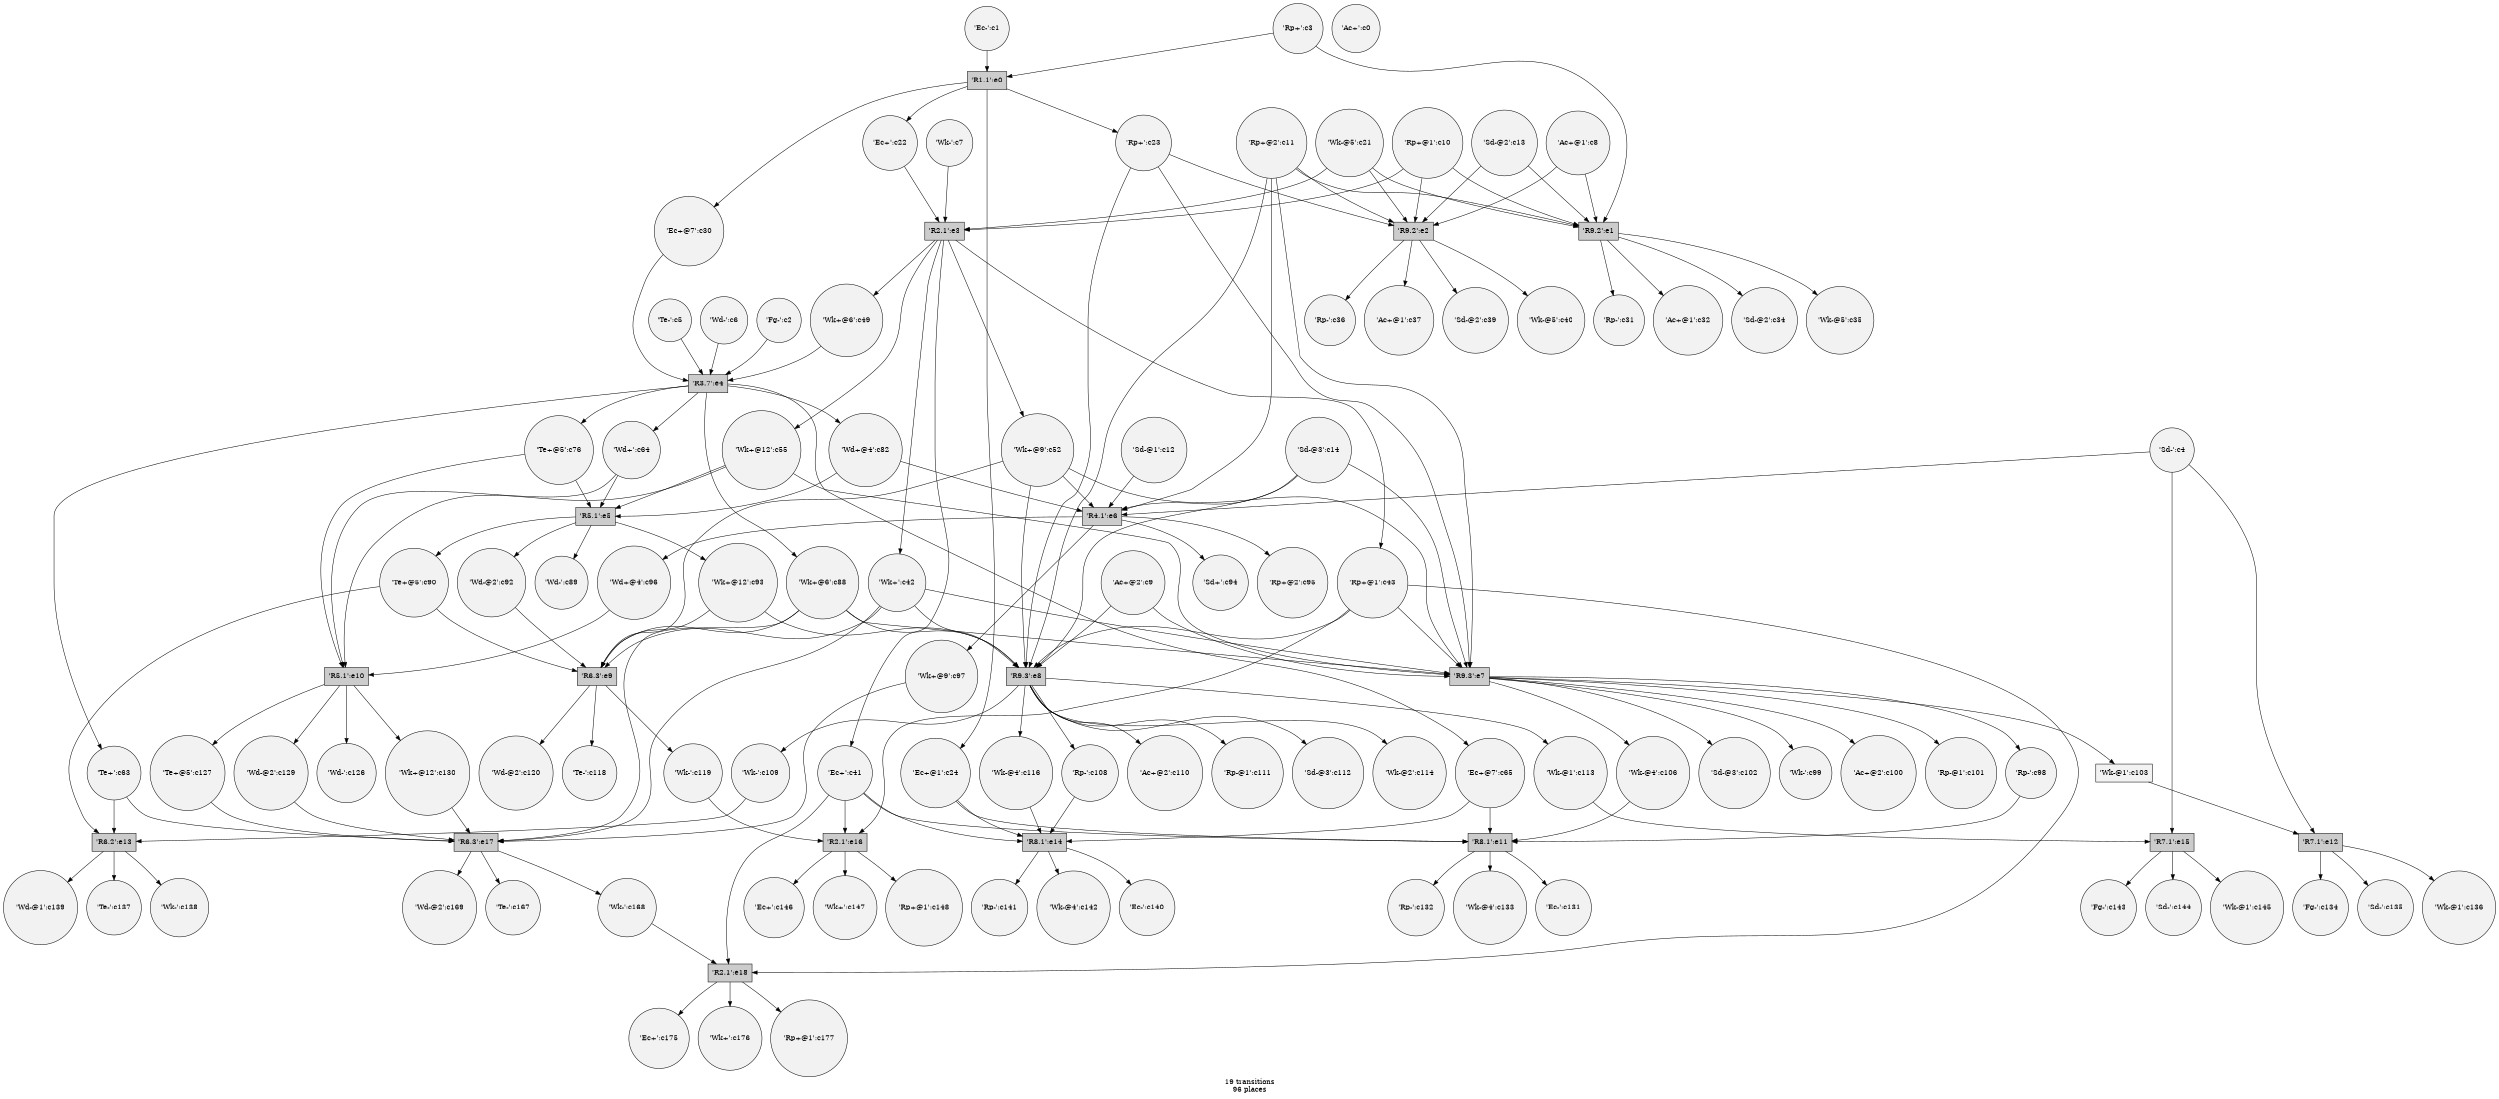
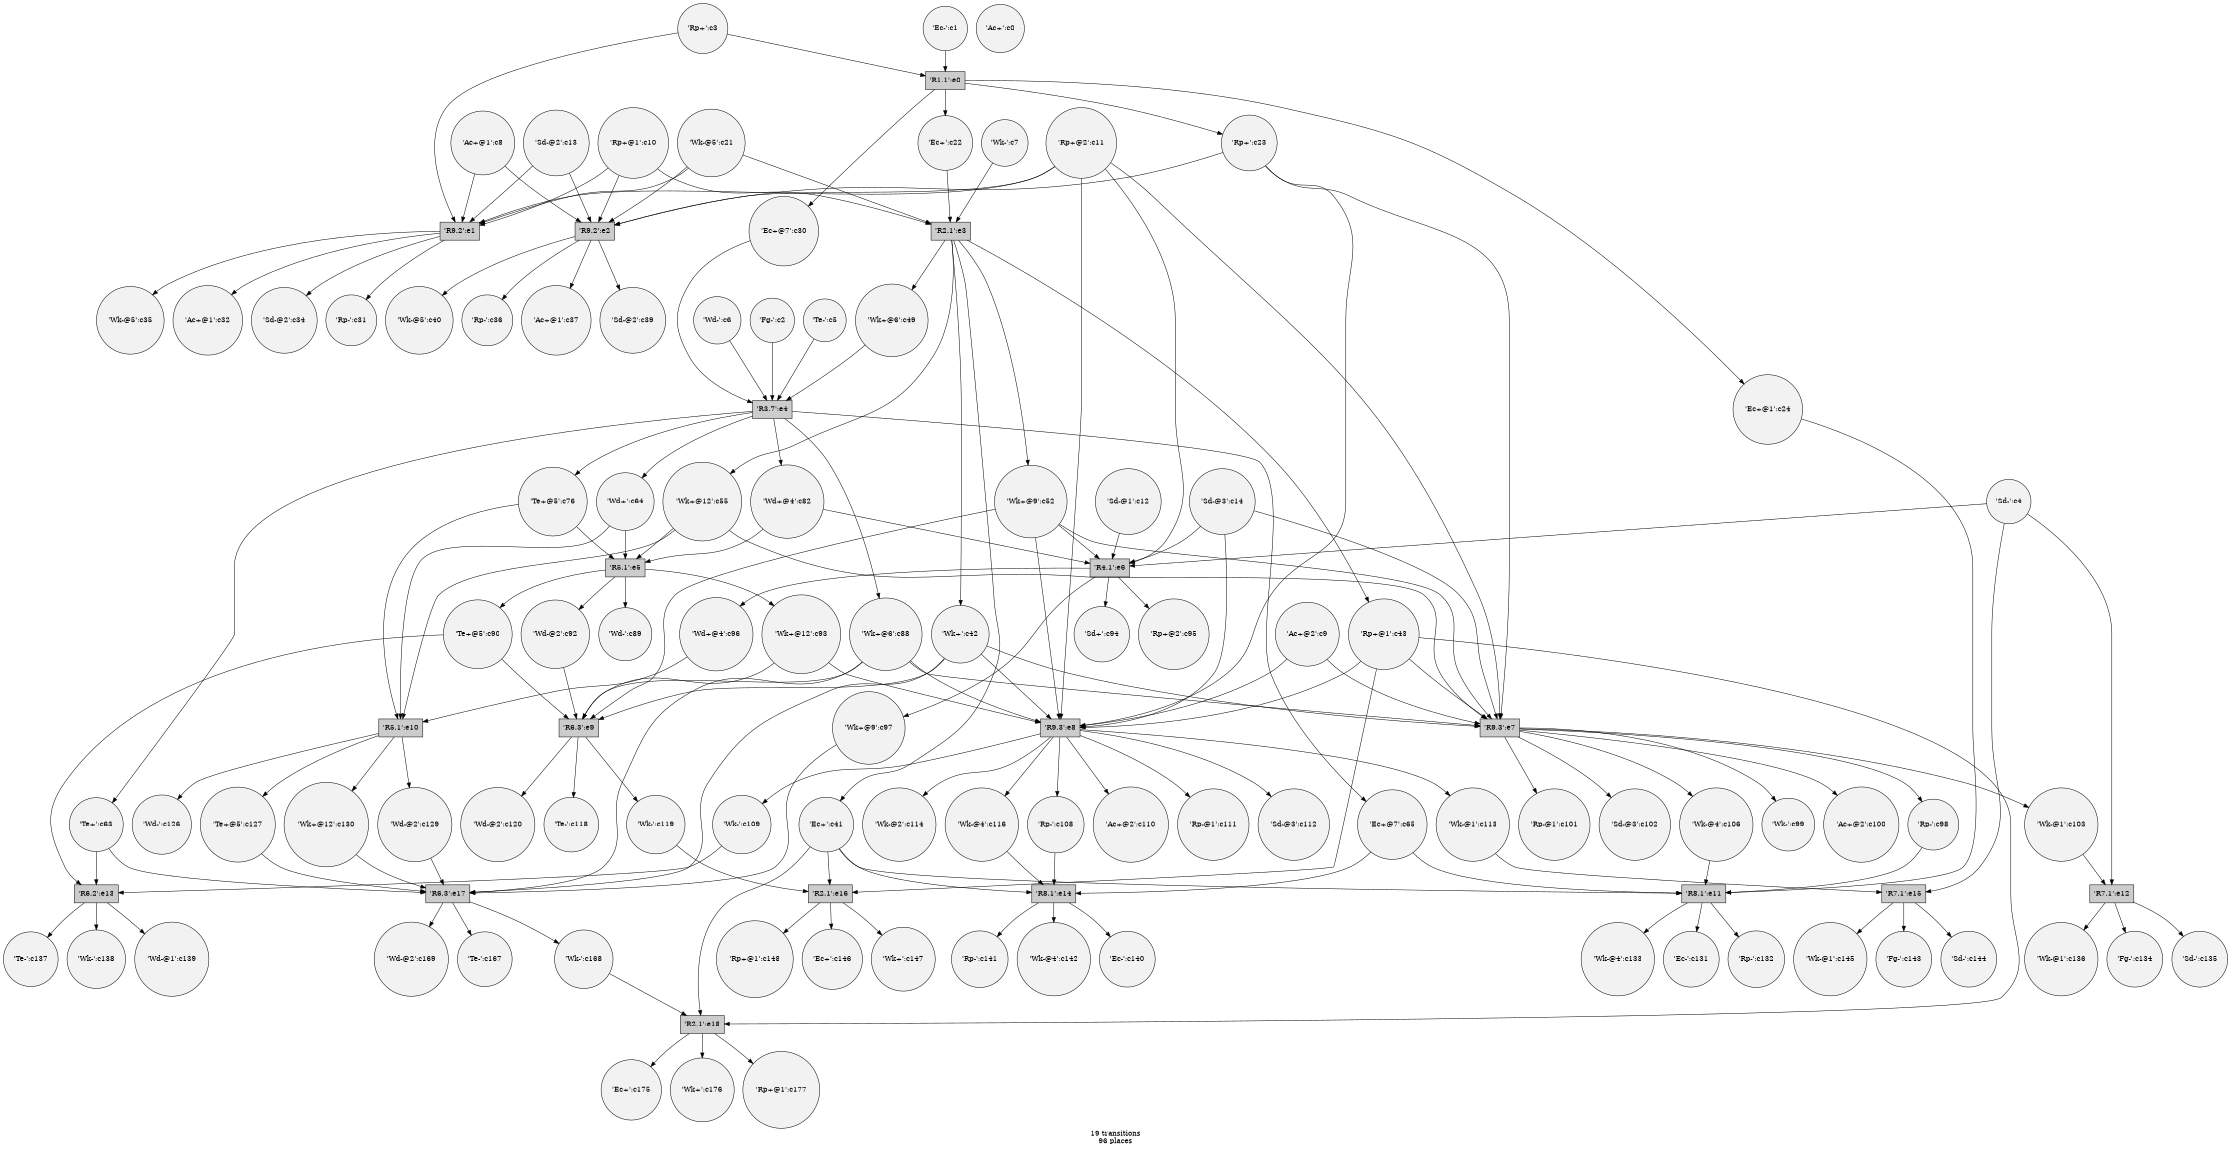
node "'Wk-@1':c103": shape box -> circle
edge "'Ec+@1':c24" -> "'R8.1':e14": removed
